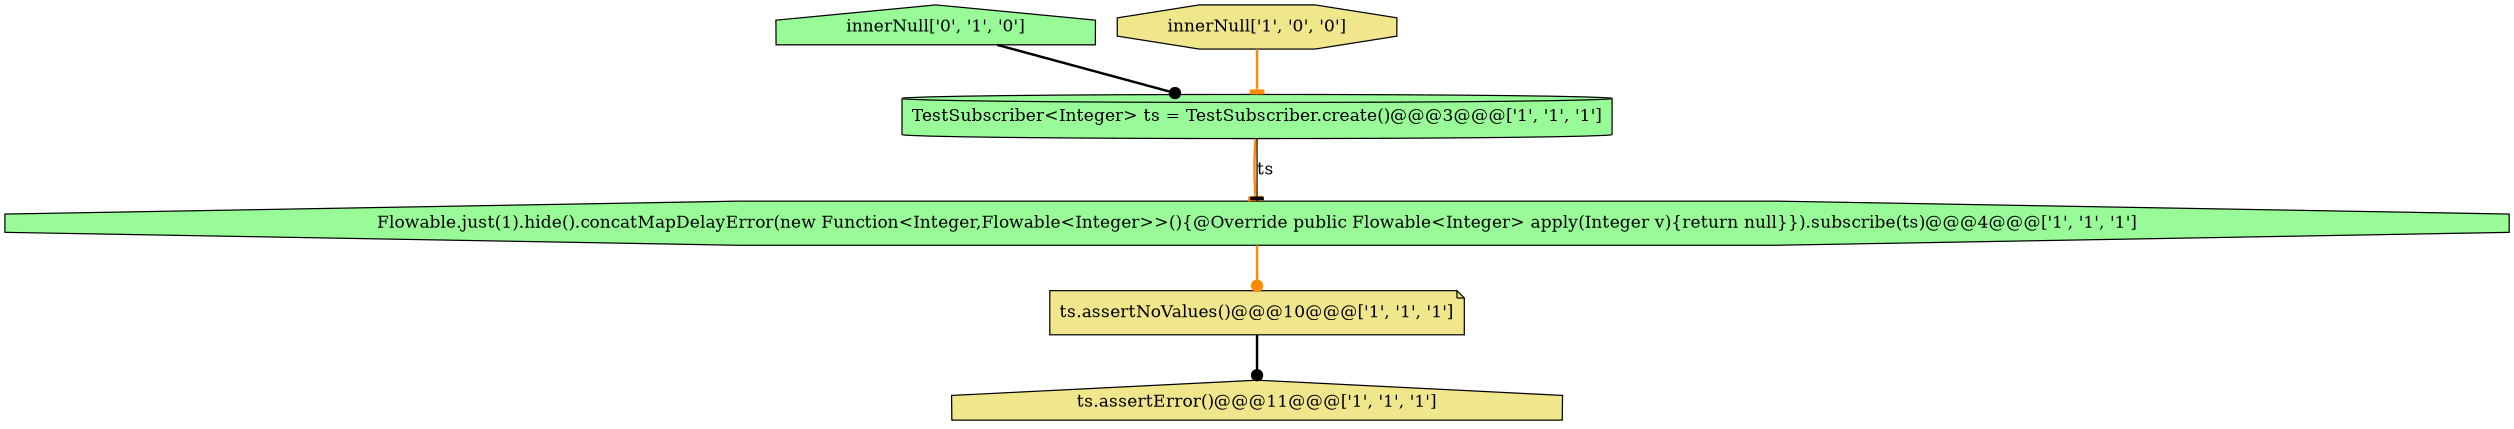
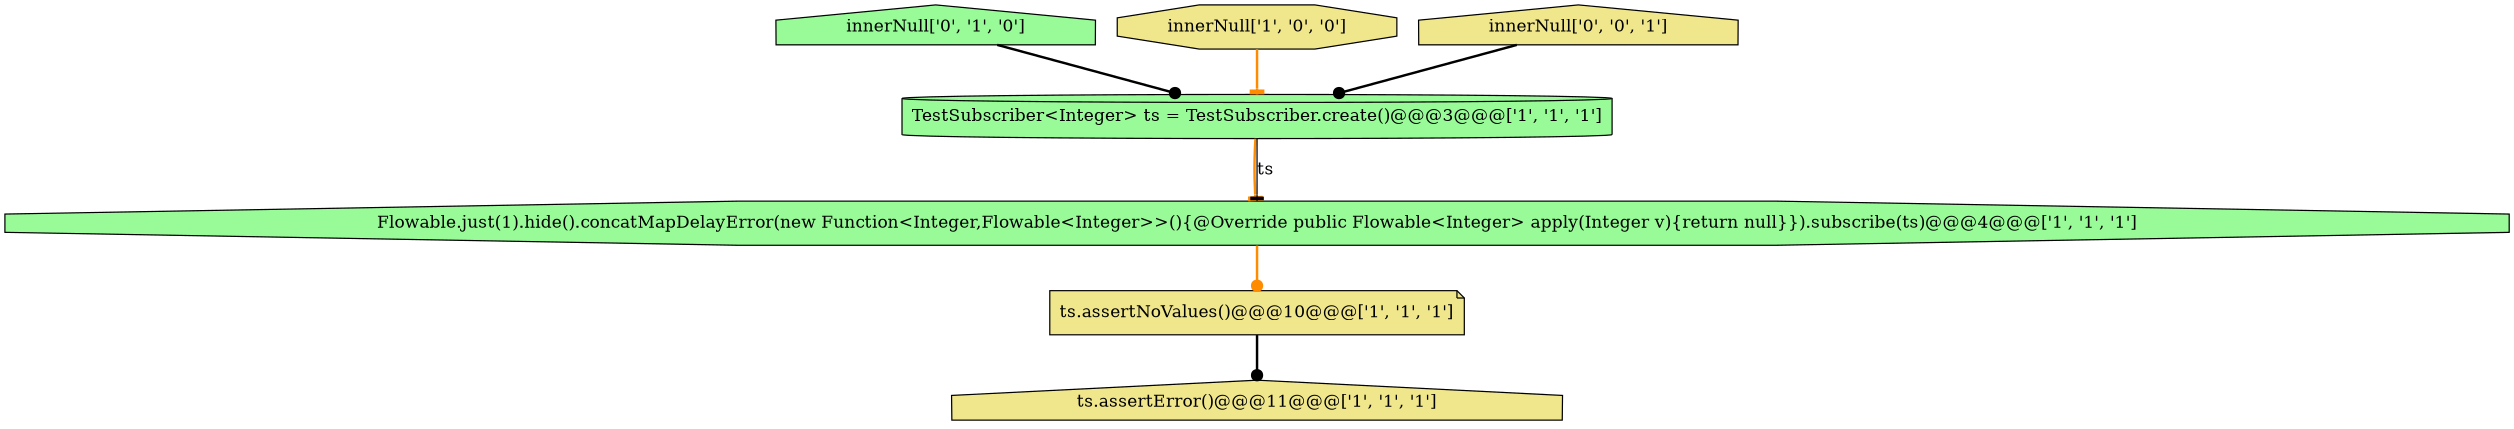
node "innerNull['0', '0', '1']": added
